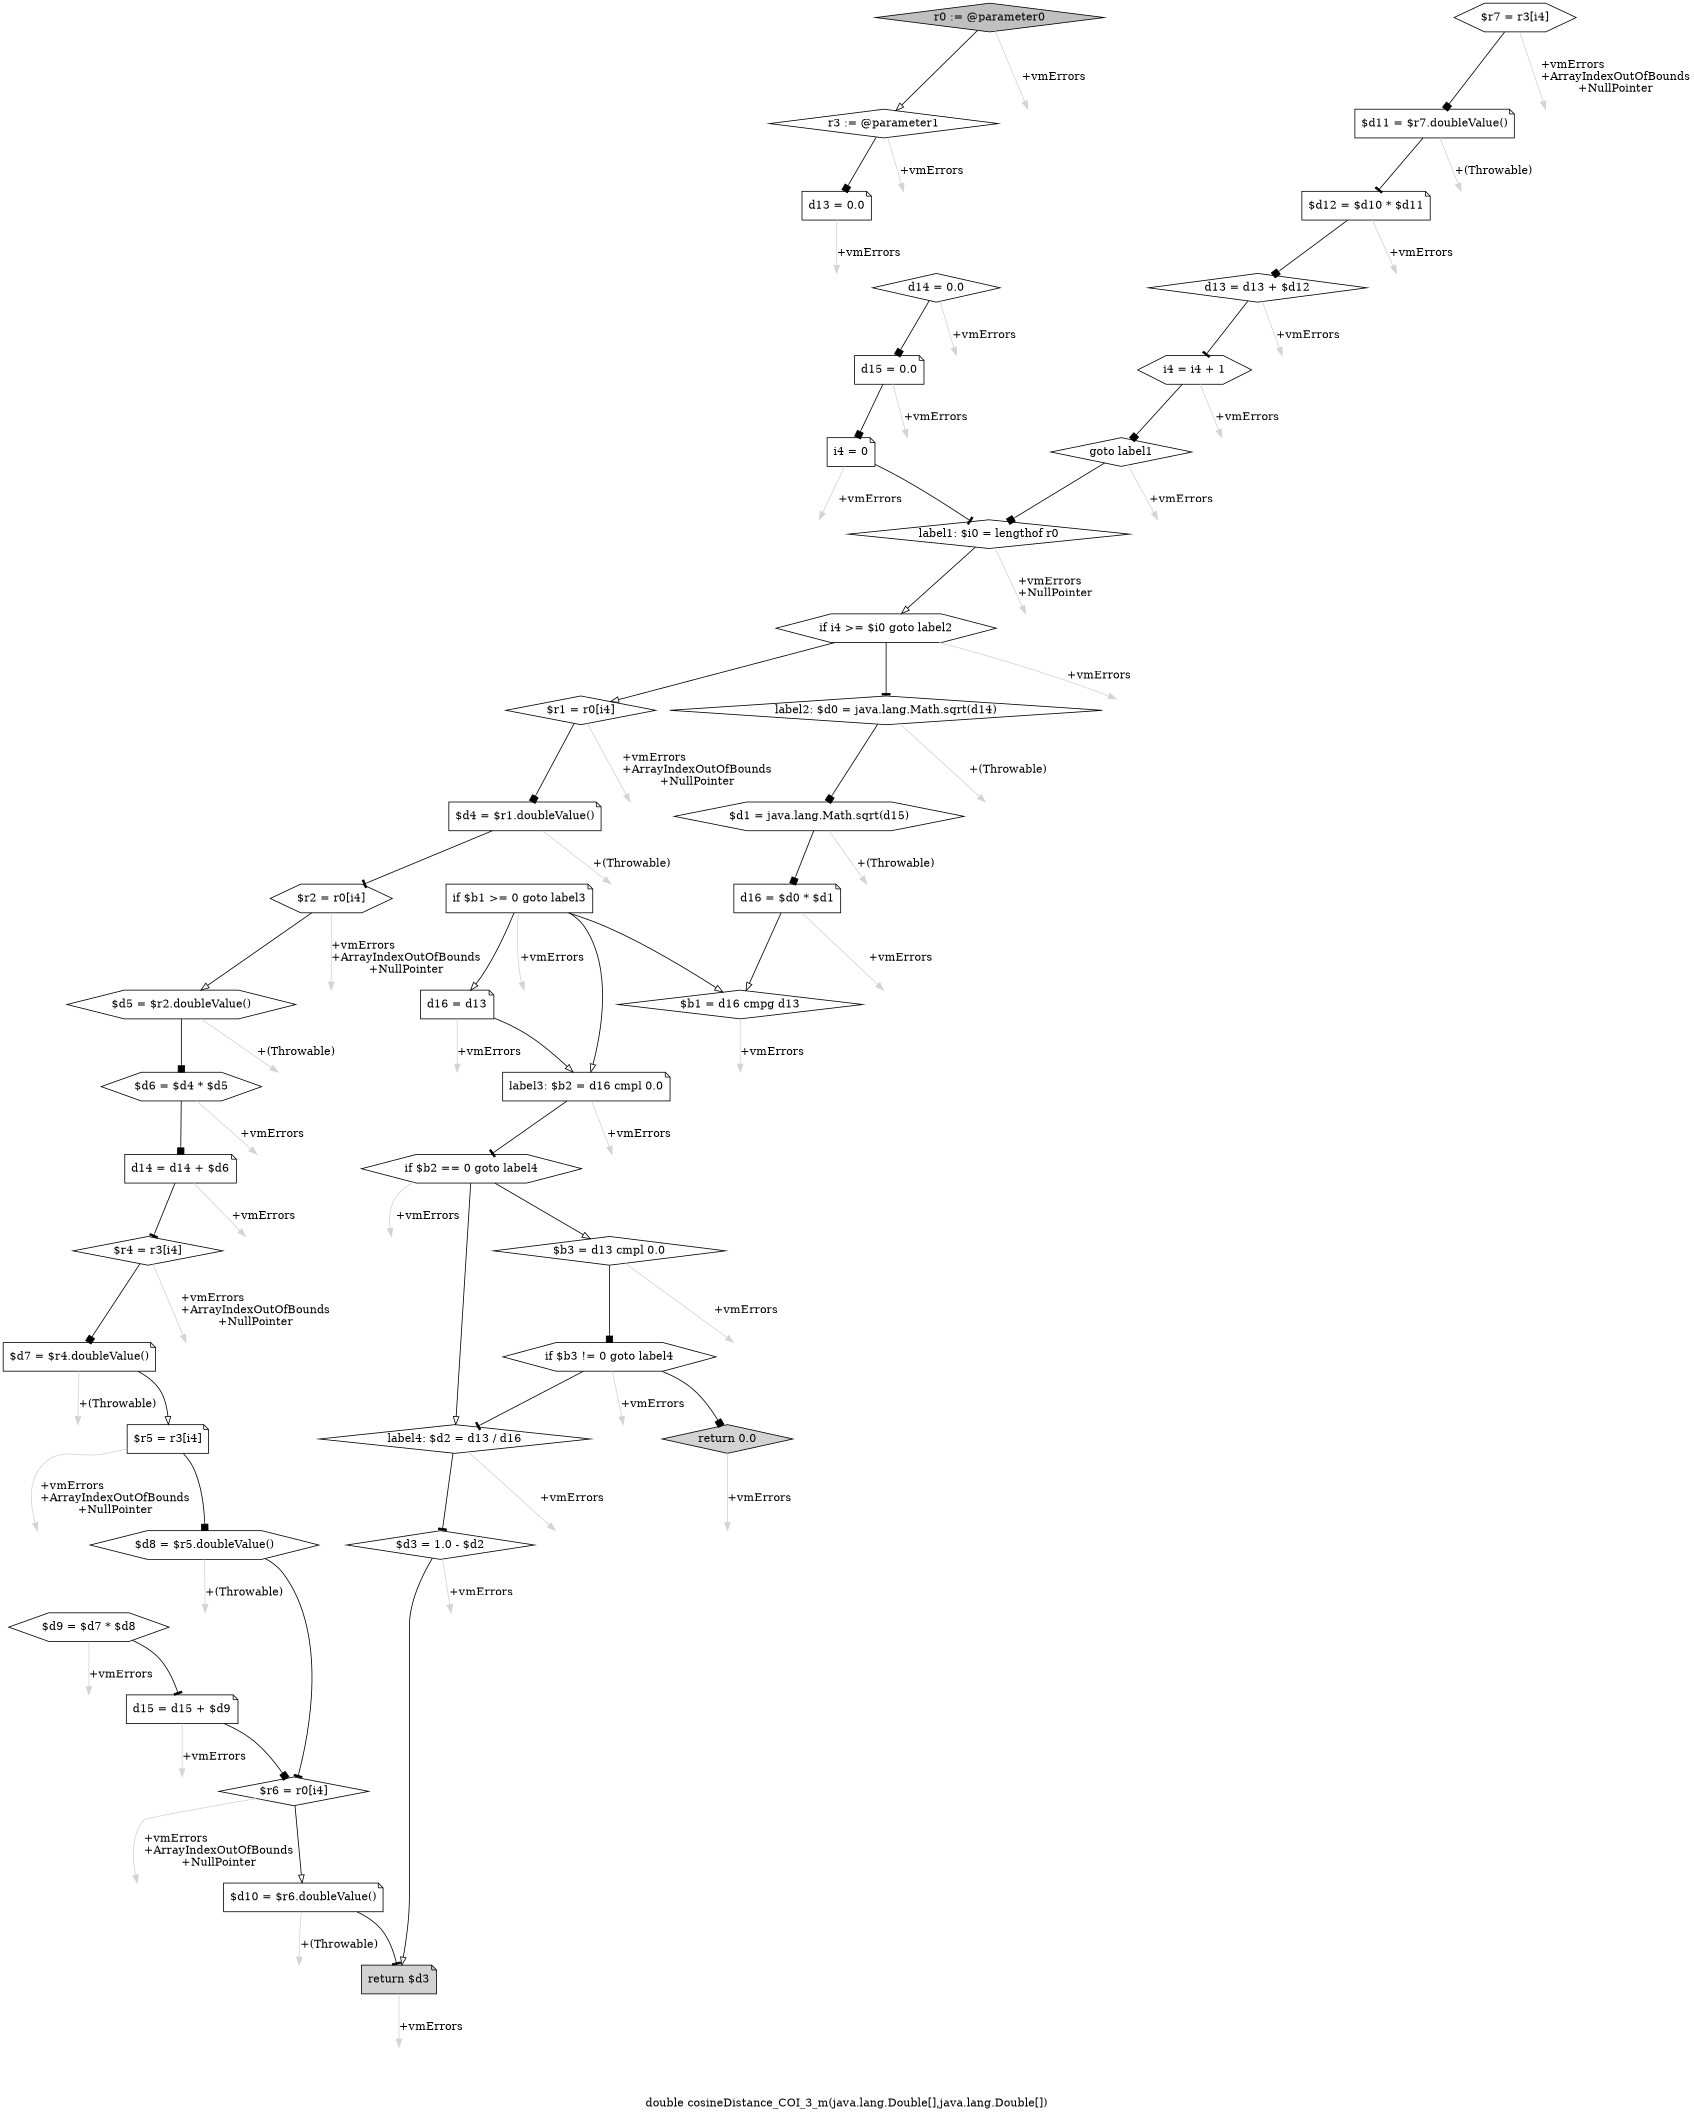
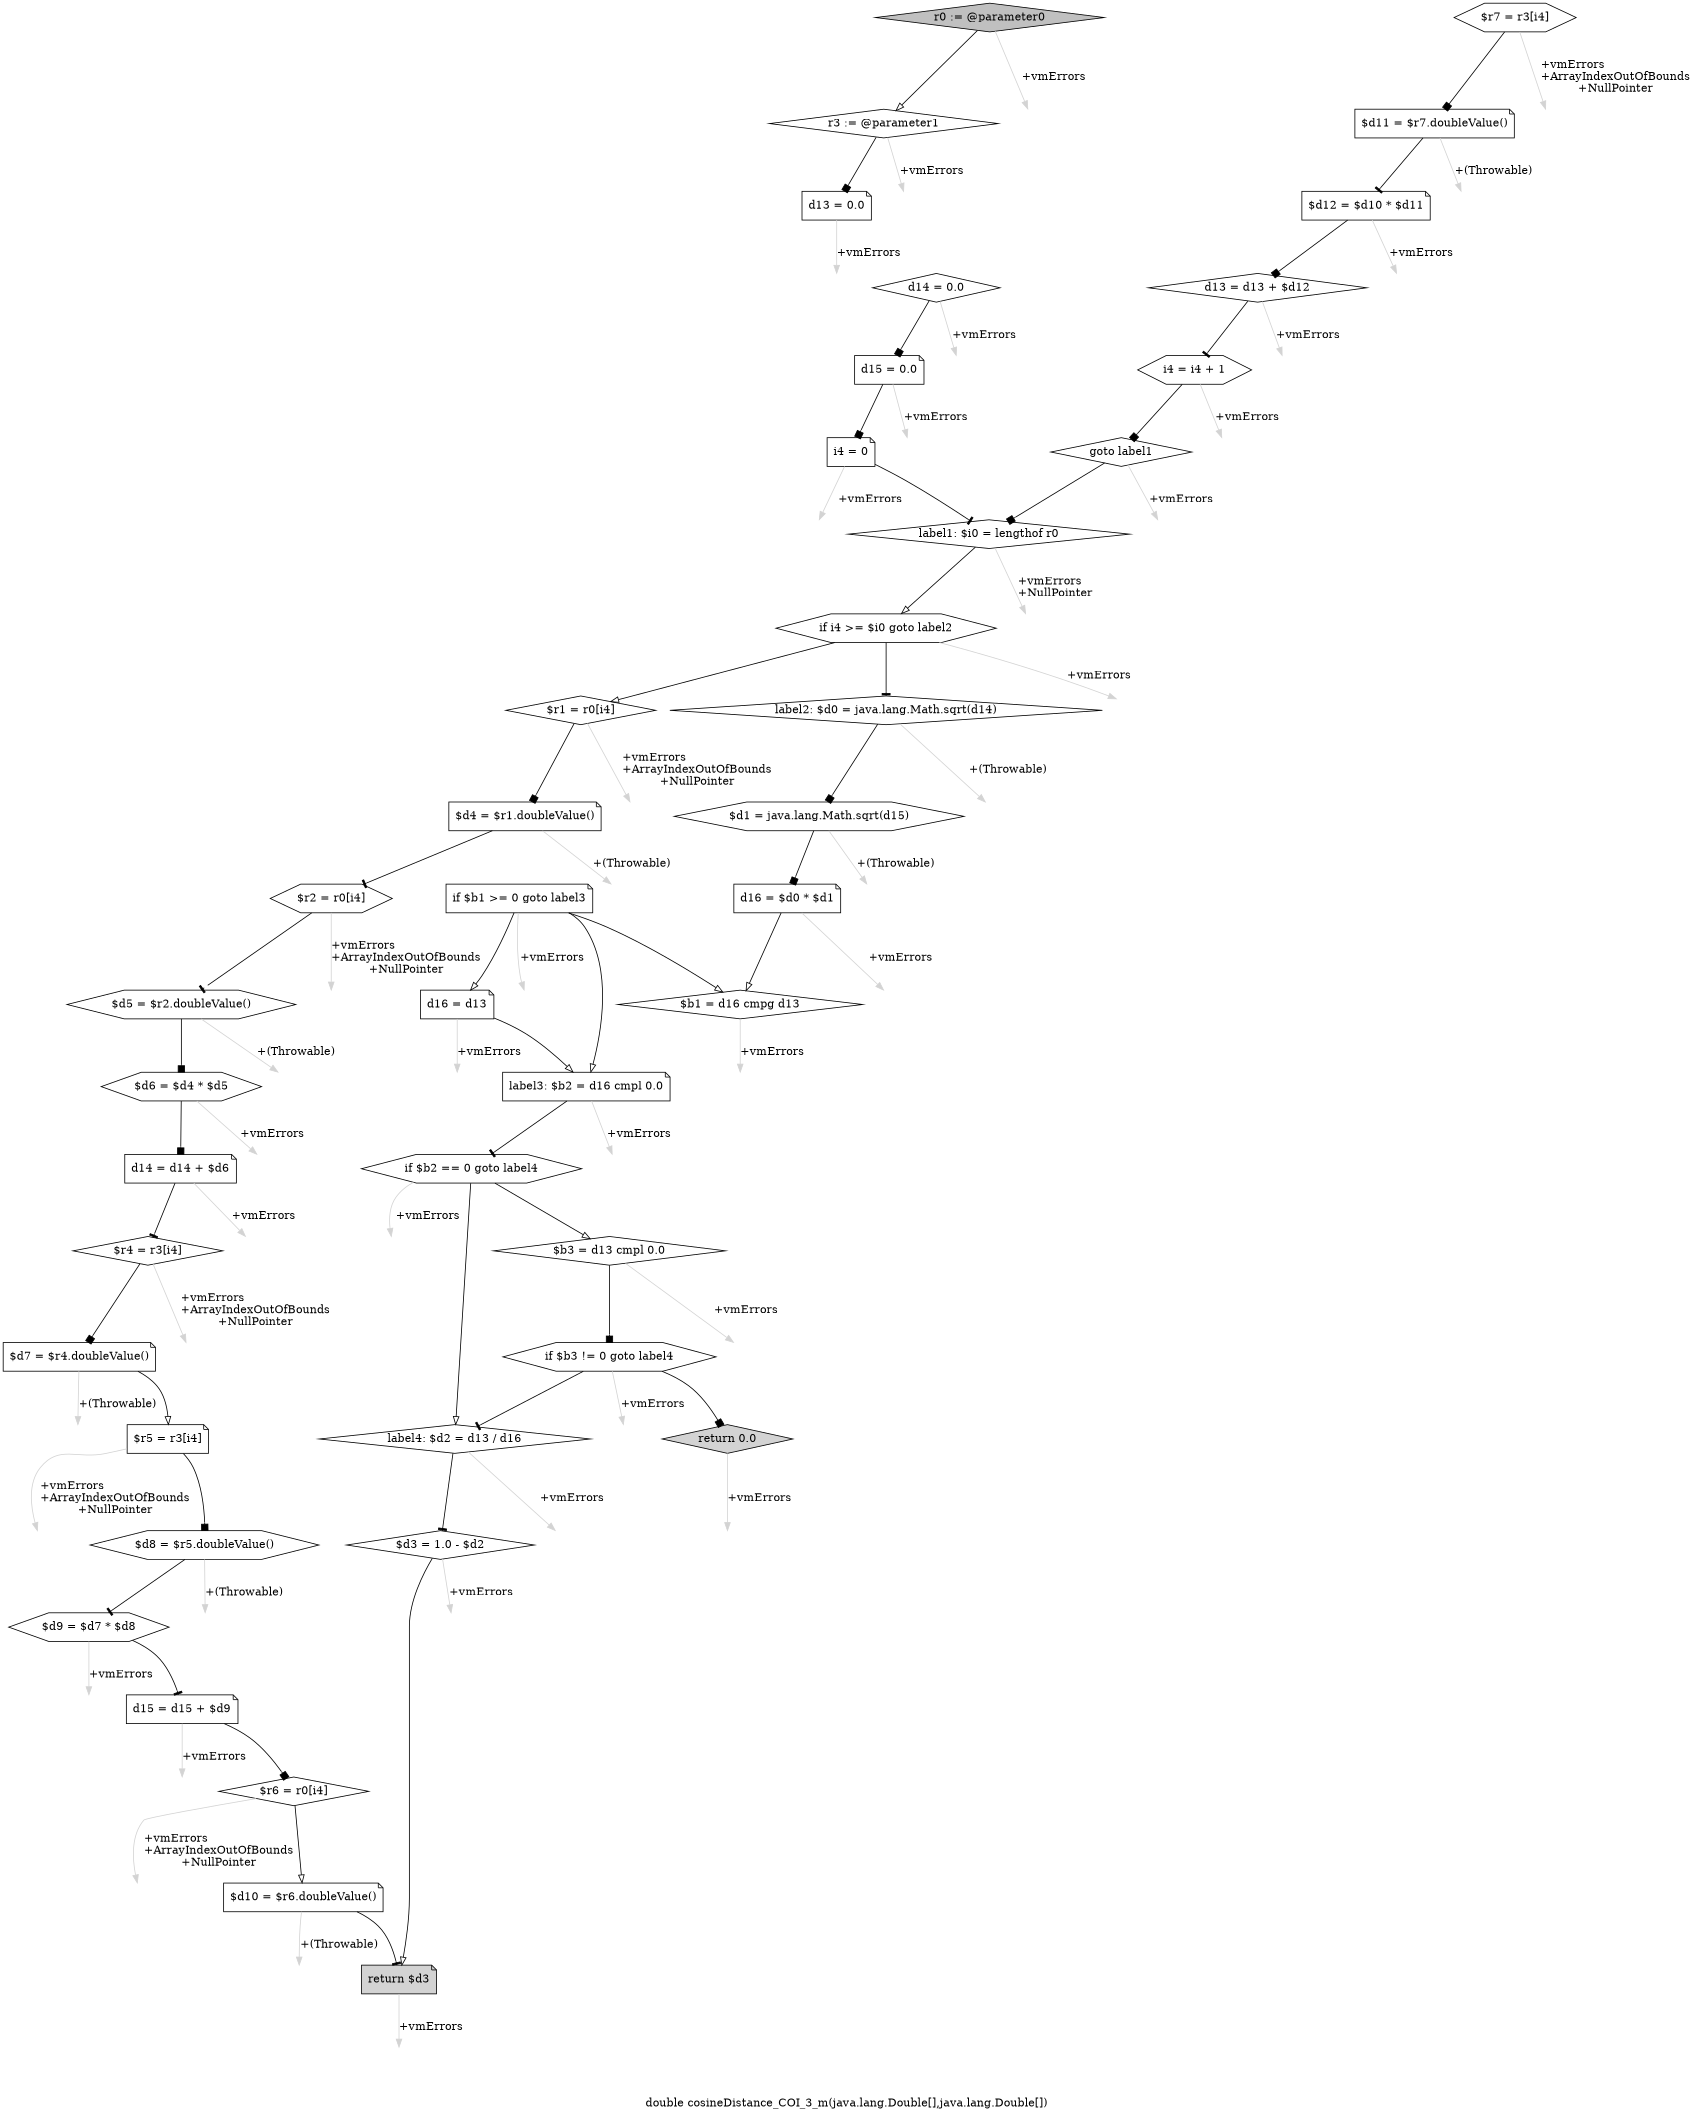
edge "$r2 = r0[i4]" -> "$d5 = $r2.doubleValue()": arrowhead onormal -> tee
edge "$d8 = $r5.doubleValue()" -> "$r6 = r0[i4]": now "$d8 = $r5.doubleValue()" -> "$d9 = $d7 * $d8"
